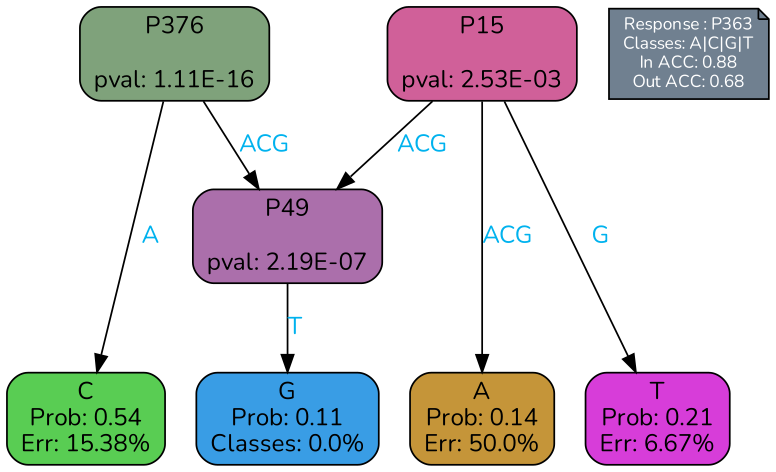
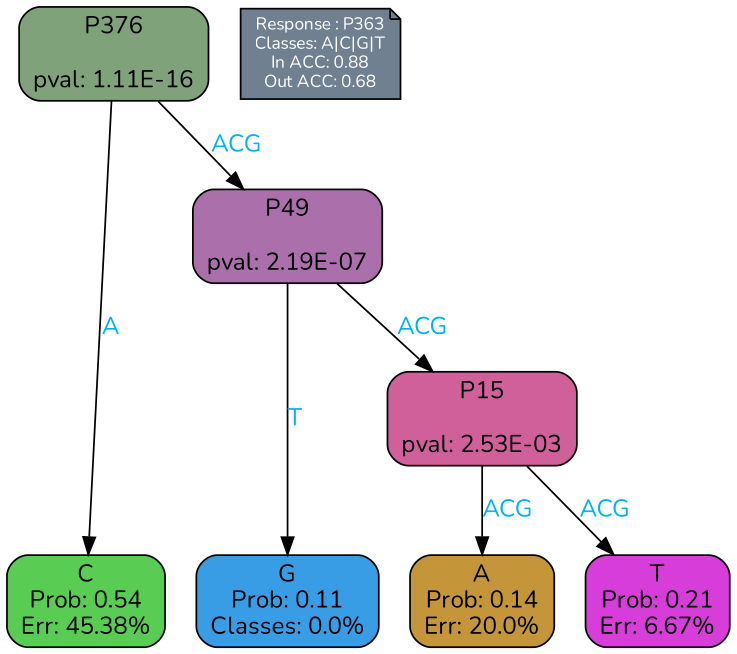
edge "P15 pval: 2.53E-03" -> "P49 pval: 2.19E-07": reversed
edge "P15 pval: 2.53E-03" -> "T Prob: 0.21 Err: 6.67%": label "G" -> "ACG"
node "C Prob: 0.54 Err: 15.38%": label "C Prob: 0.54 Err: 15.38%" -> "C Prob: 0.54 Err: 45.38%"
node "A Prob: 0.14 Err: 50.0%": label "A Prob: 0.14 Err: 50.0%" -> "A Prob: 0.14 Err: 20.0%"
